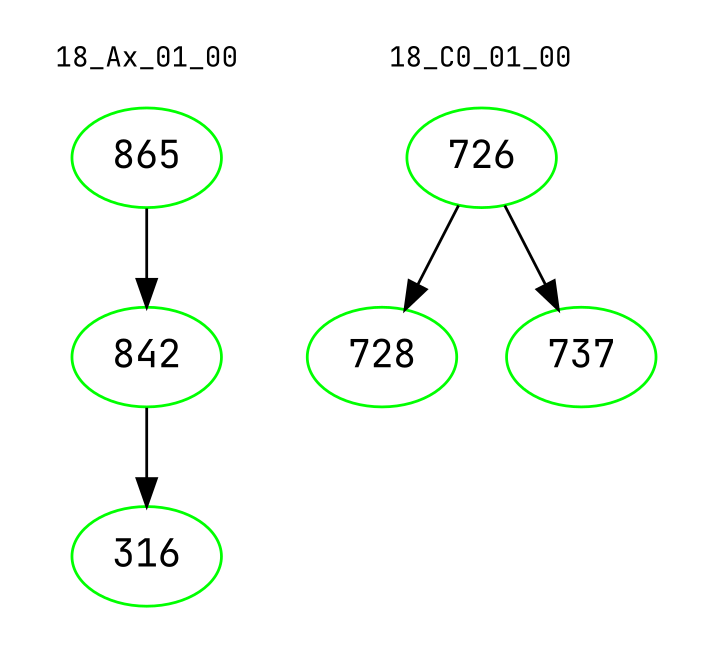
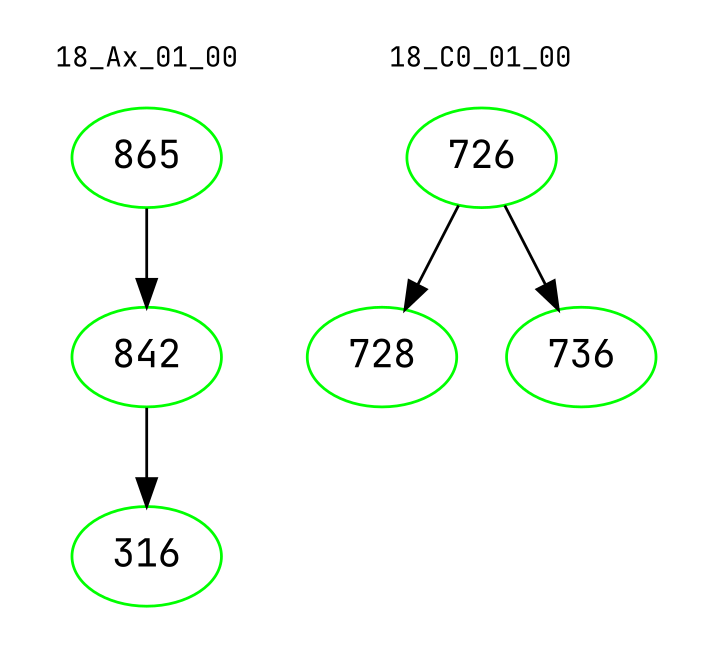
node "737": label "737" -> "736"
